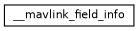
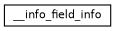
node "__mavlink_field_info": label "__mavlink_field_info" -> "__info_field_info"
